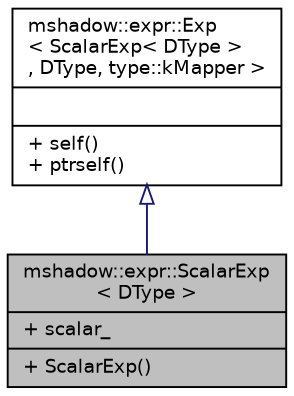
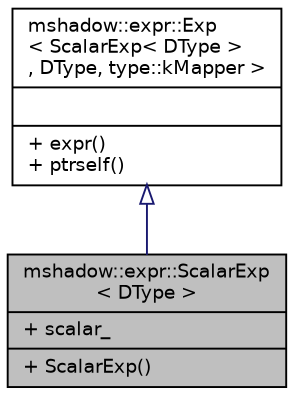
node "mshadow::expr::Exp": text "+ self()" -> "+ expr()"
